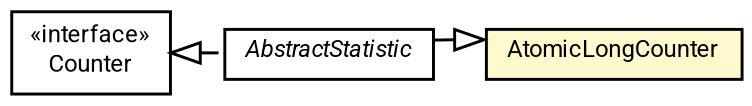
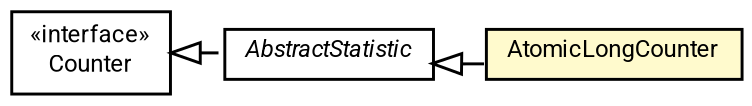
edge "AbstractStatistic" -> "AtomicLongCounter": reversed
